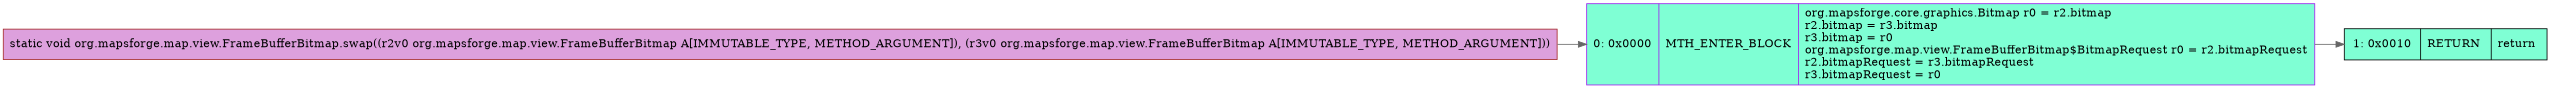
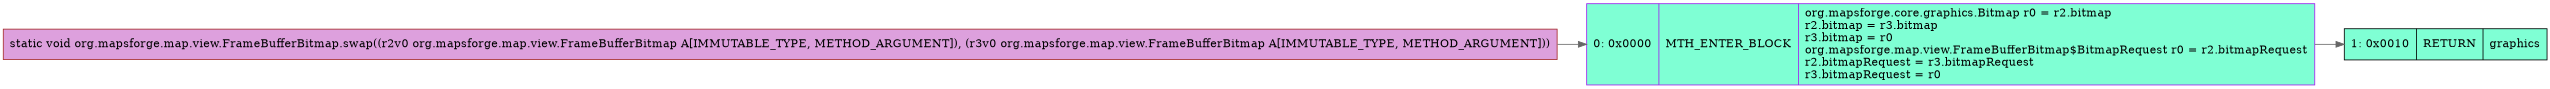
node "1: 0x0010": text "return" -> "graphics"
